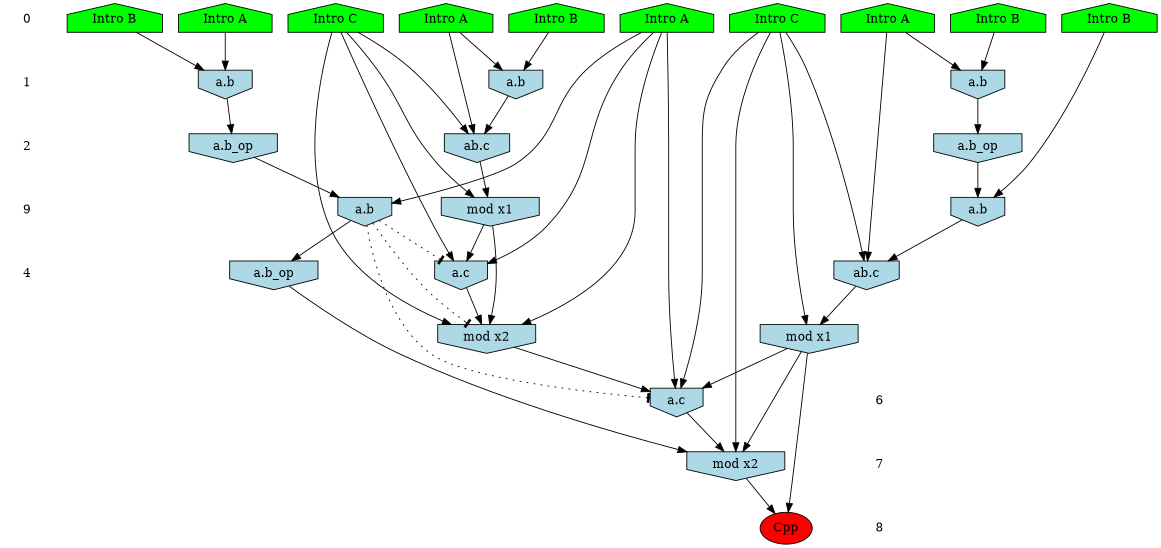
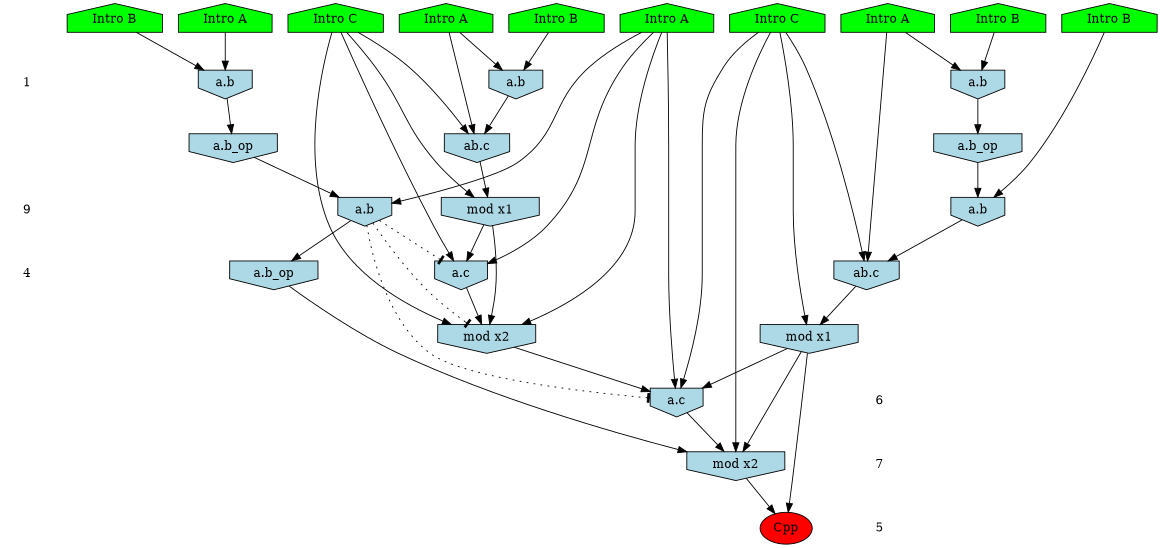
node "0": removed
node "2": removed
node "8": label "8" -> "5"
